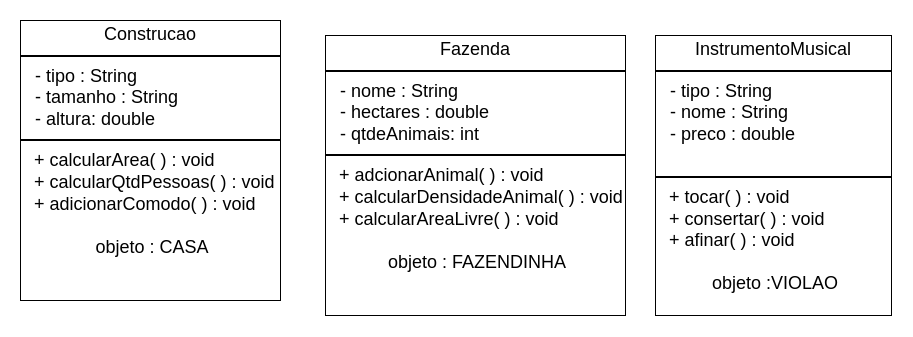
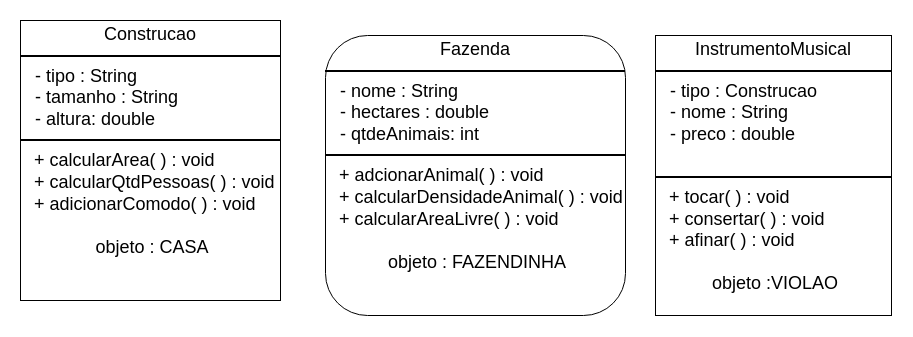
node "InstrumentoMusical - tipo : String - nome : String - preco : double + tocar( ) : void + consertar( ) : void + afinar( ) : void objeto :VIOLAO": label "InstrumentoMusical - tipo : String - nome : String - preco : double + tocar( ) : void + consertar( ) : void + afinar( ) : void objeto :VIOLAO" -> "InstrumentoMusical - tipo : Construcao - nome : String - preco : double + tocar( ) : void + consertar( ) : void + afinar( ) : void objeto :VIOLAO"
node "Fazenda - nome : String - hectares : double - qtdeAnimais: int + adcionarAnimal( ) : void + calcularDensidadeAnimal( ) : void + calcularAreaLivre( ) : void objeto : FAZENDINHA": shape rectangle -> rounded rectangle
